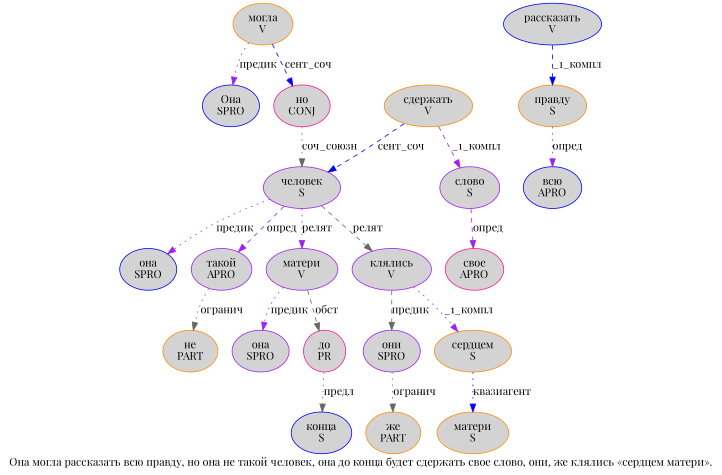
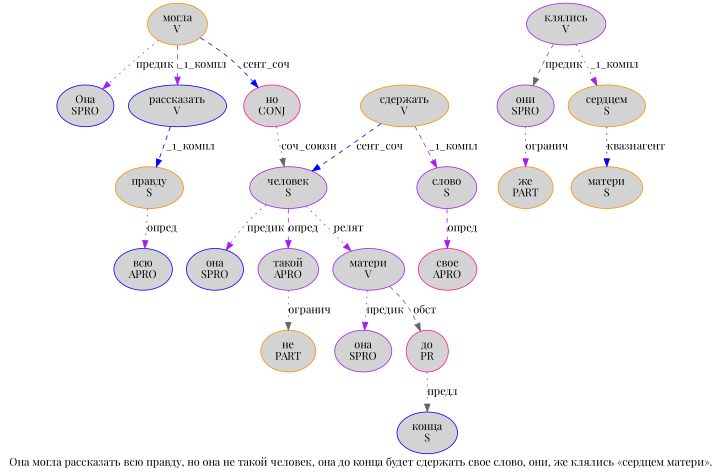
edge "могла V" -> "рассказать V": added, label "_1_компл"
edge "человек S" -> "клялись V": removed, label "релят"
edge "они SPRO" -> "же PART": color gray40 -> purple
